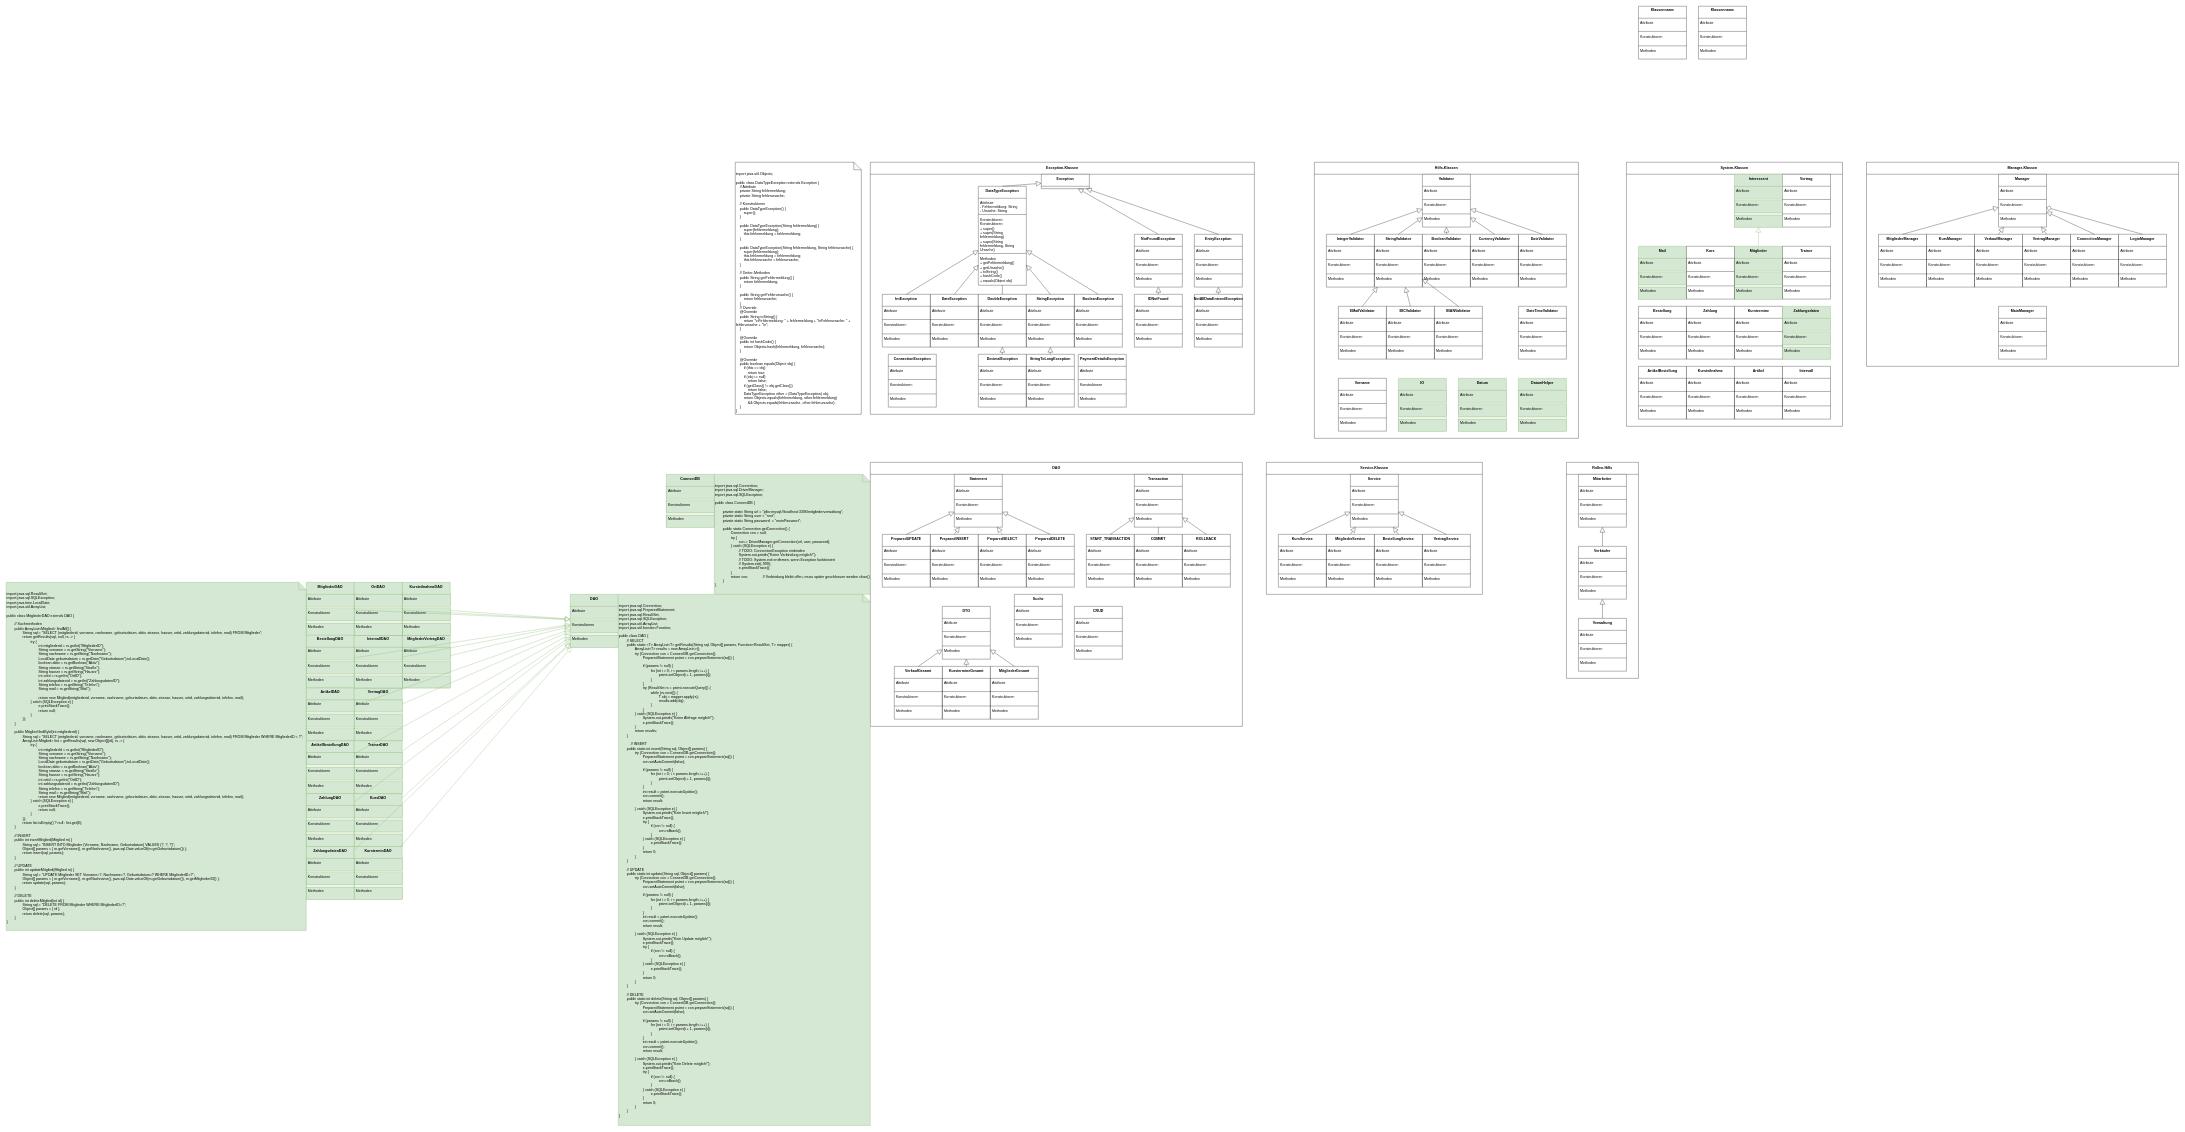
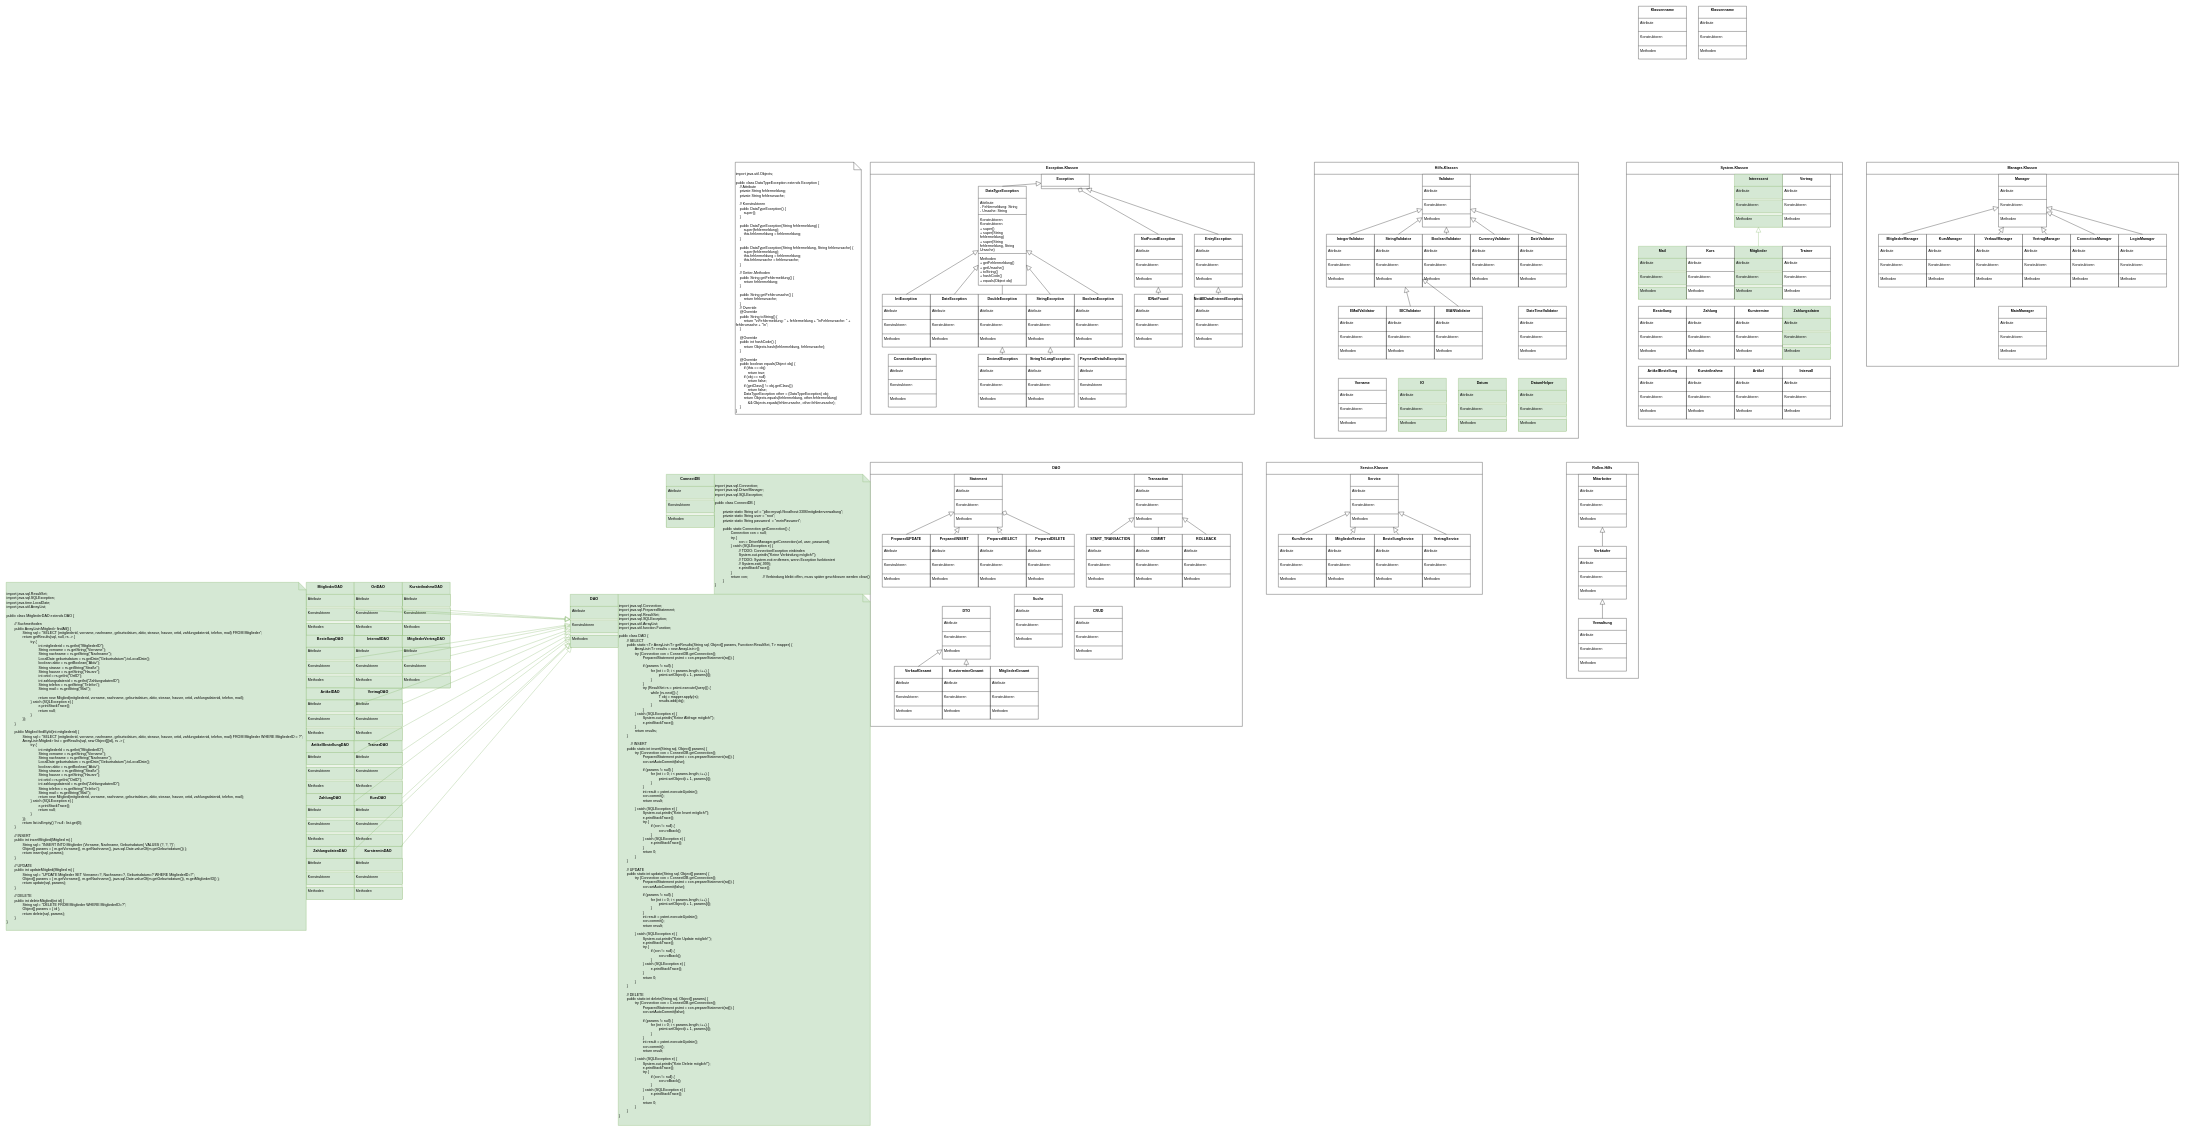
edge "NotFoundException" -> "Exception": arrowhead block -> diamond
edge "LoginManager" -> "Manager": arrowhead diamond -> block
edge "EMailValidator" -> "StringValidator": removed
edge "PreparedDELETE" -> "Statement": arrowhead block -> diamond
edge "MitgliederGesamt" -> "DTO": removed
